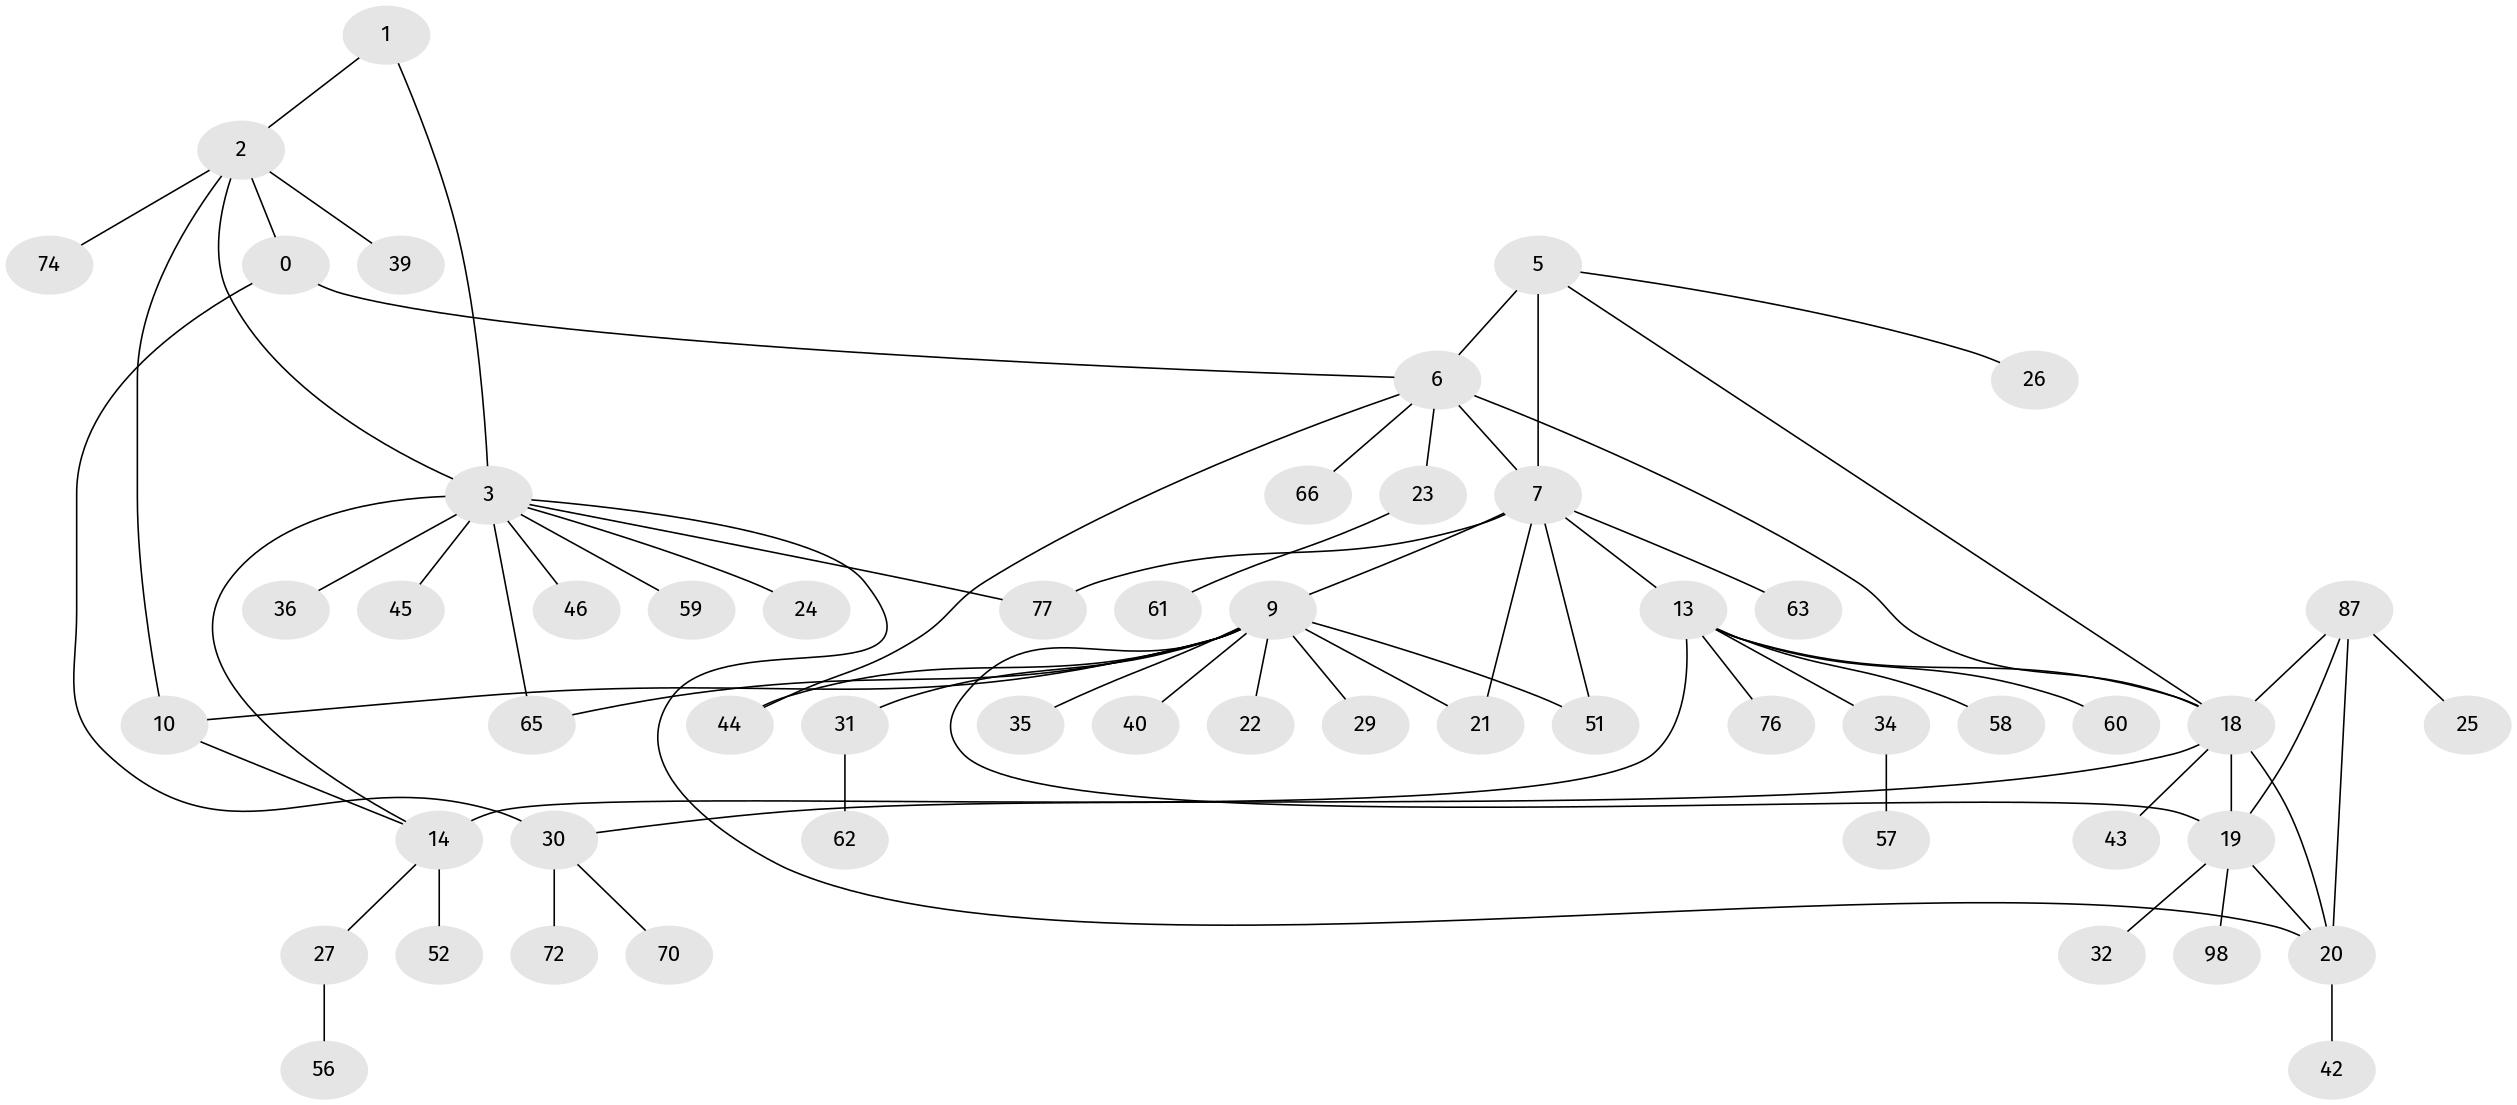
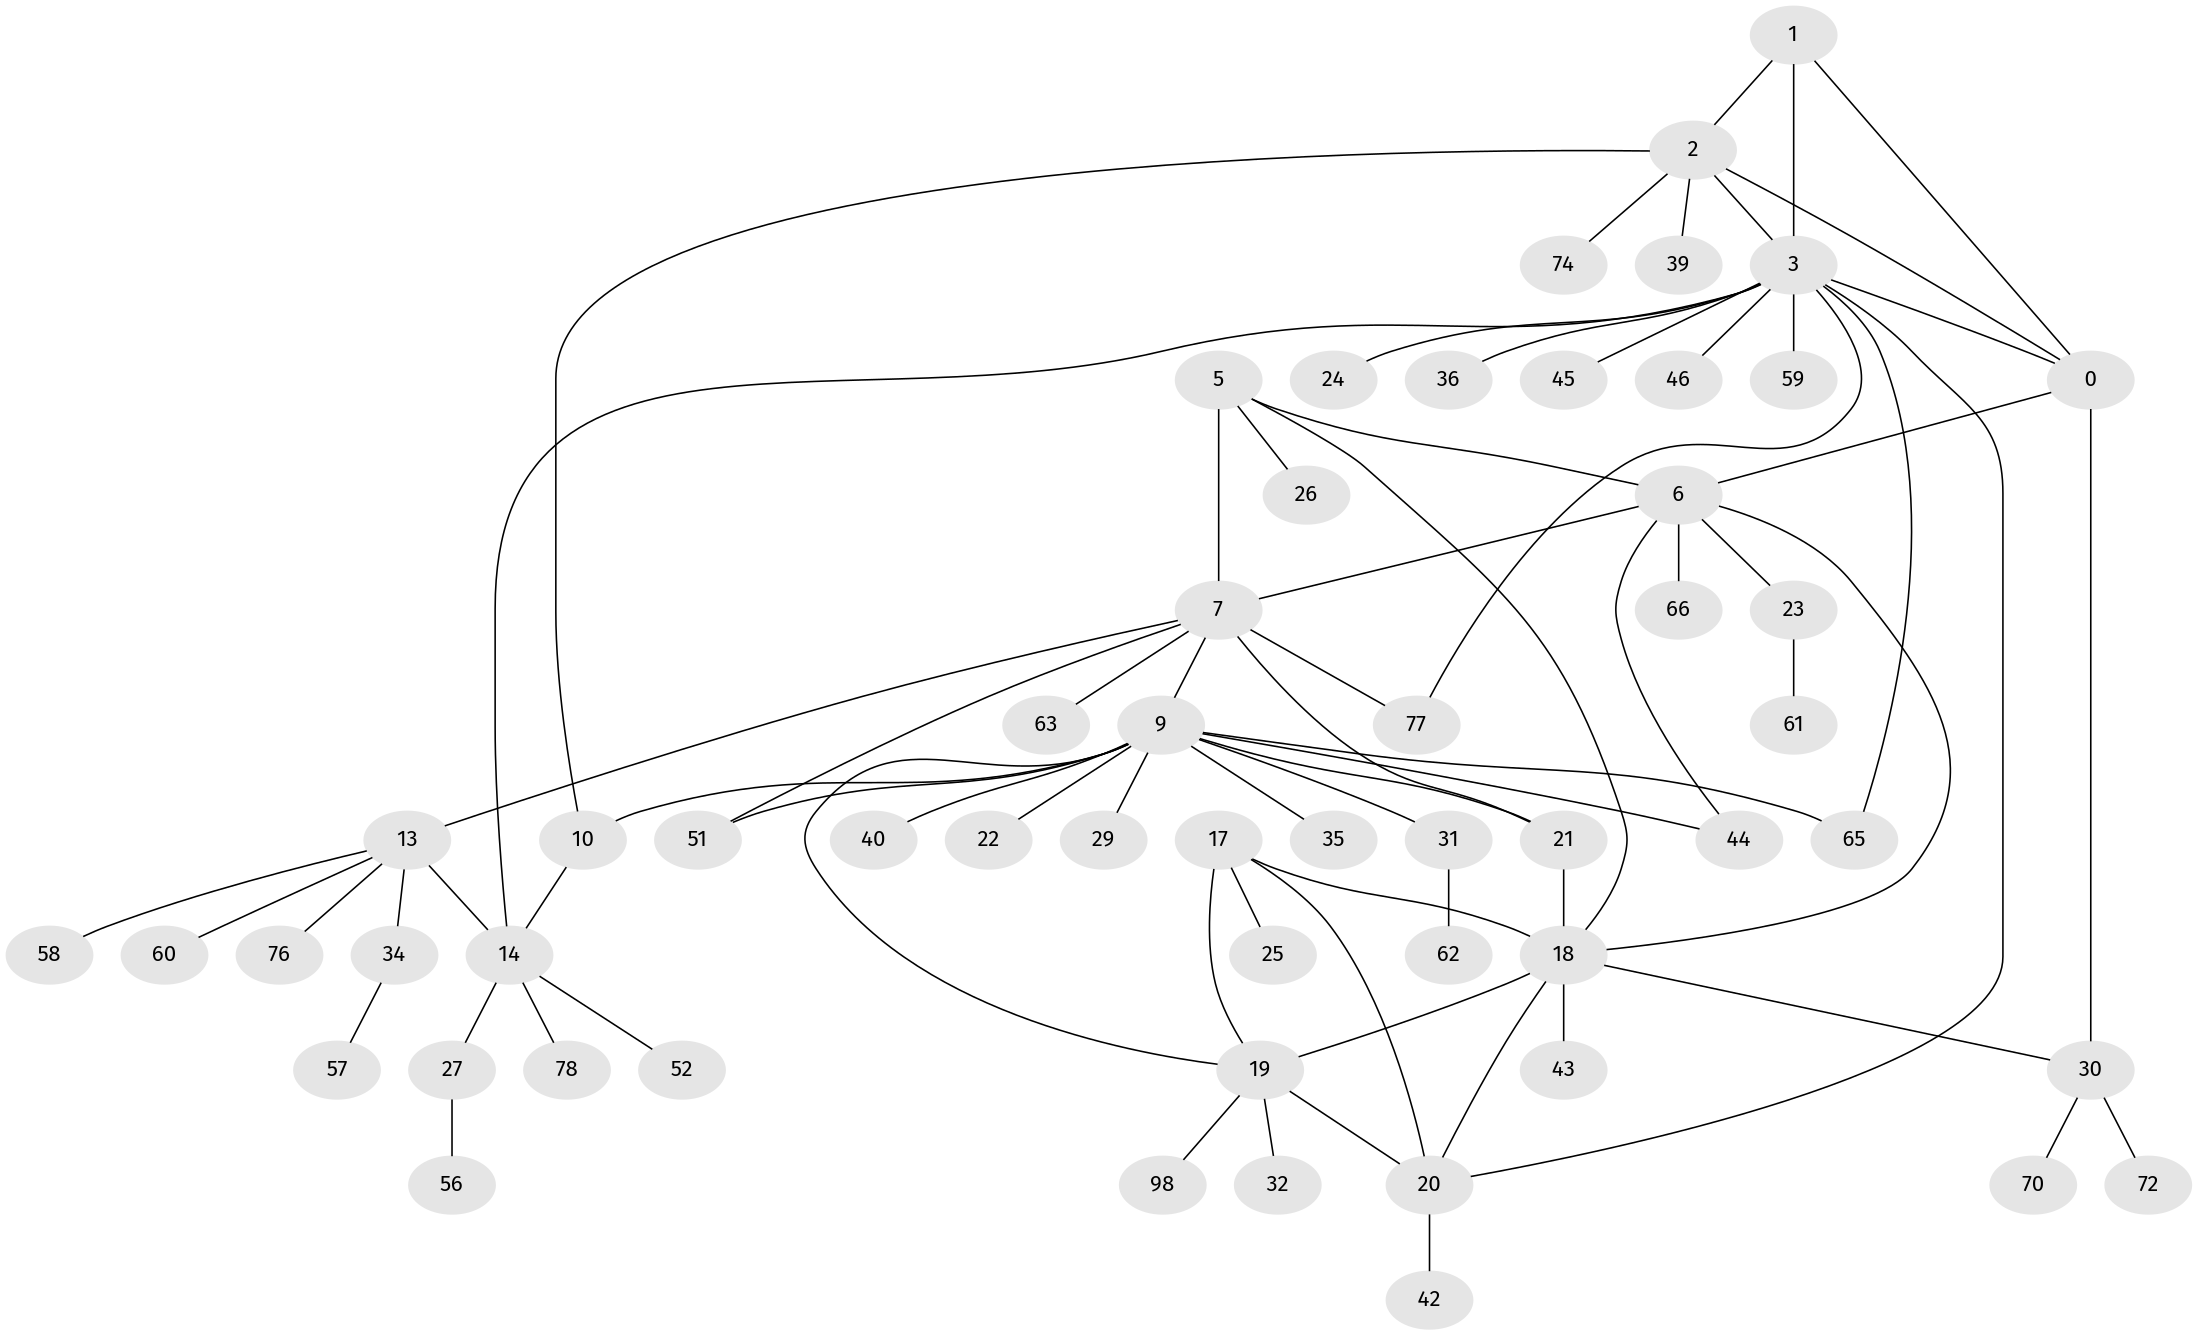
edge "1" -- "0": added
edge "3" -- "0": added
node "87": label "87" -> "17"
edge "13" -- "18": now "21" -- "18"
node "78": added
